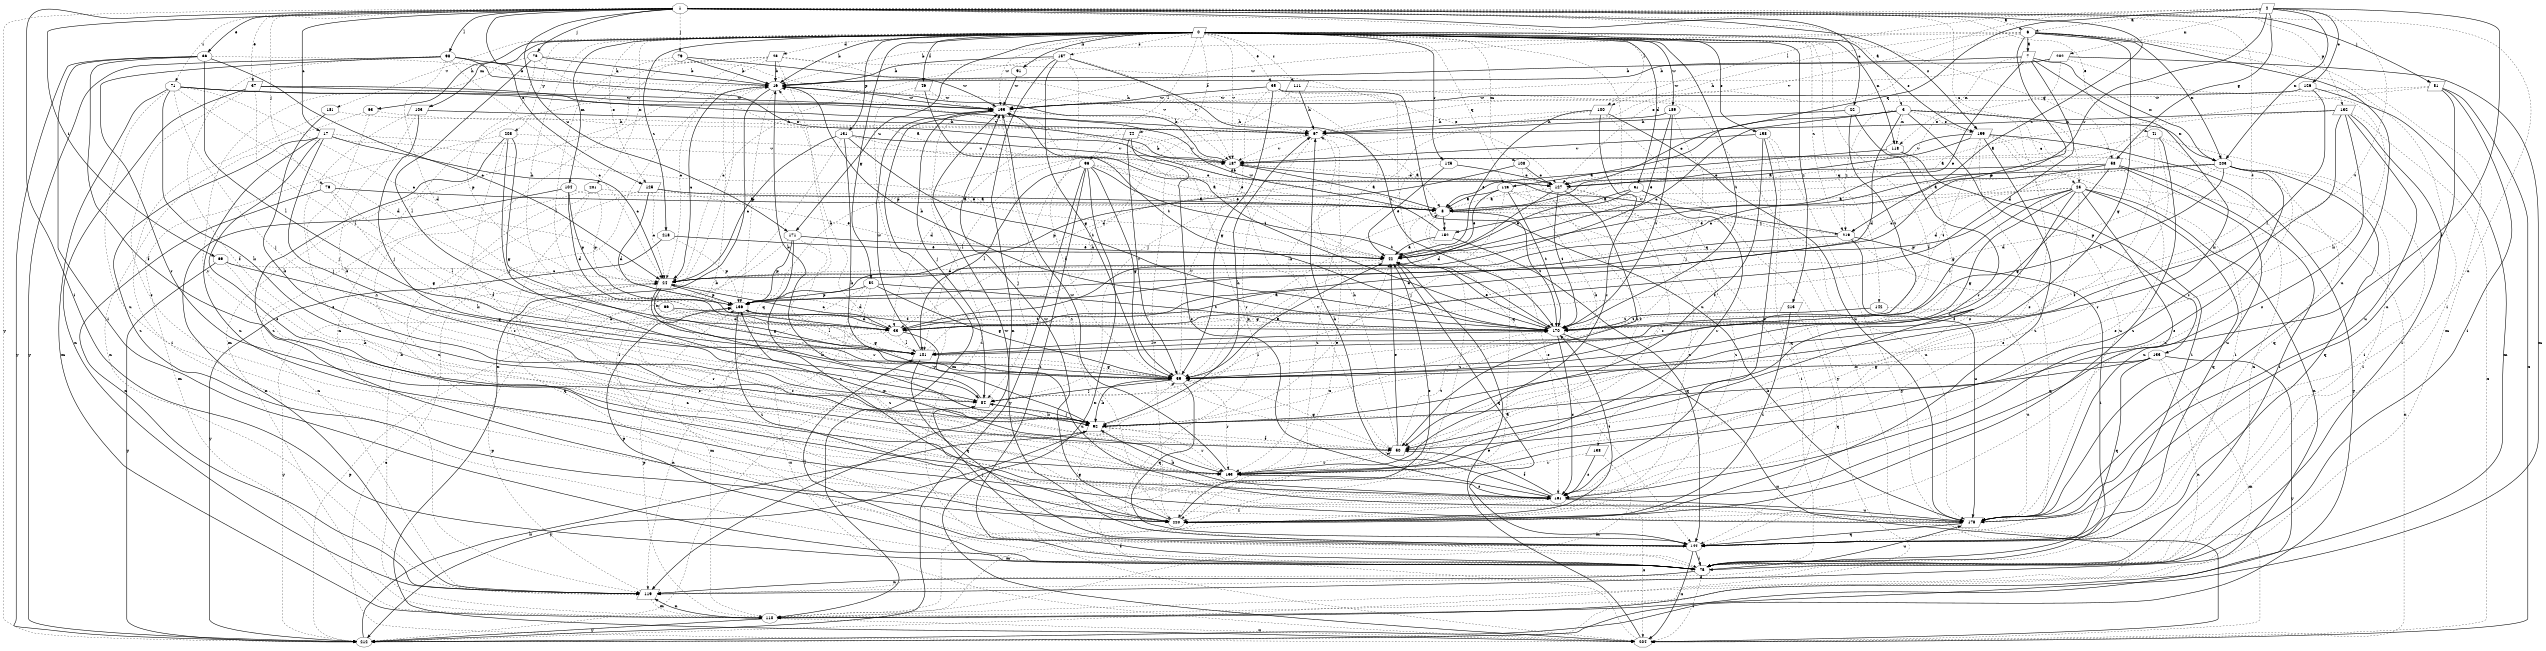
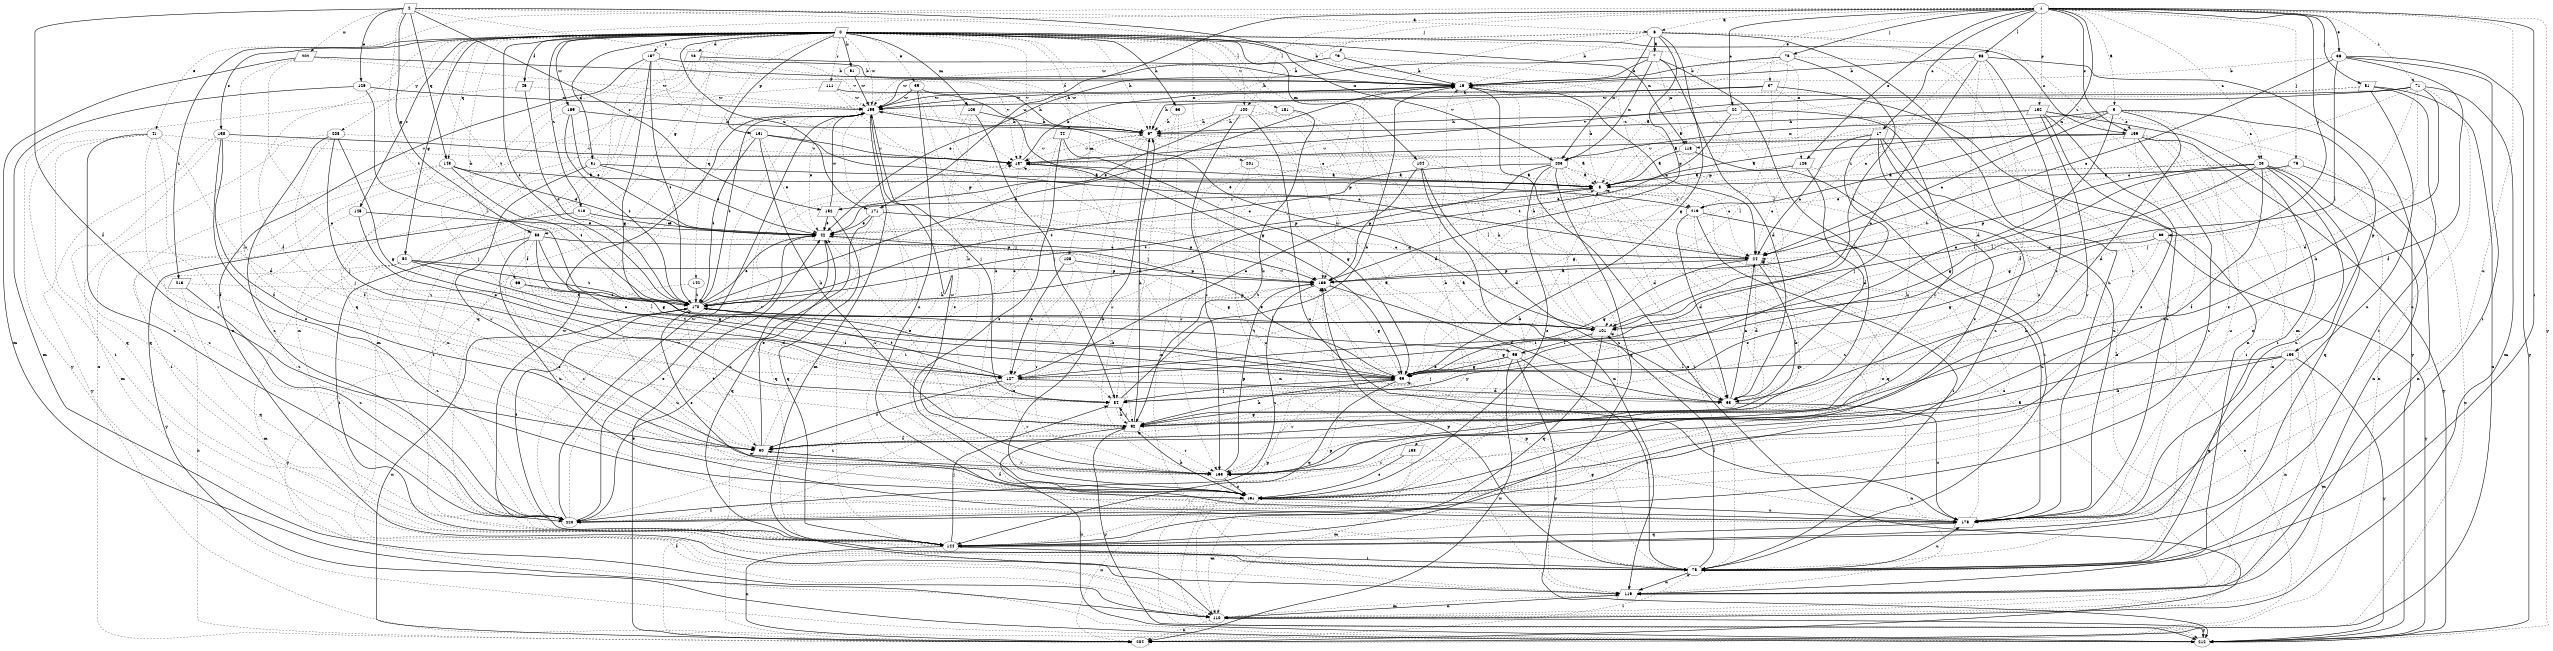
edge "0" -> "67": added, label "h"
node "189": shape ellipse -> octagon
edge "96" -> "101": reversed
edge "44" -> "59": label "v" -> "g"
edge "8" -> "59": reversed
node "142": shape octagon -> ellipse
